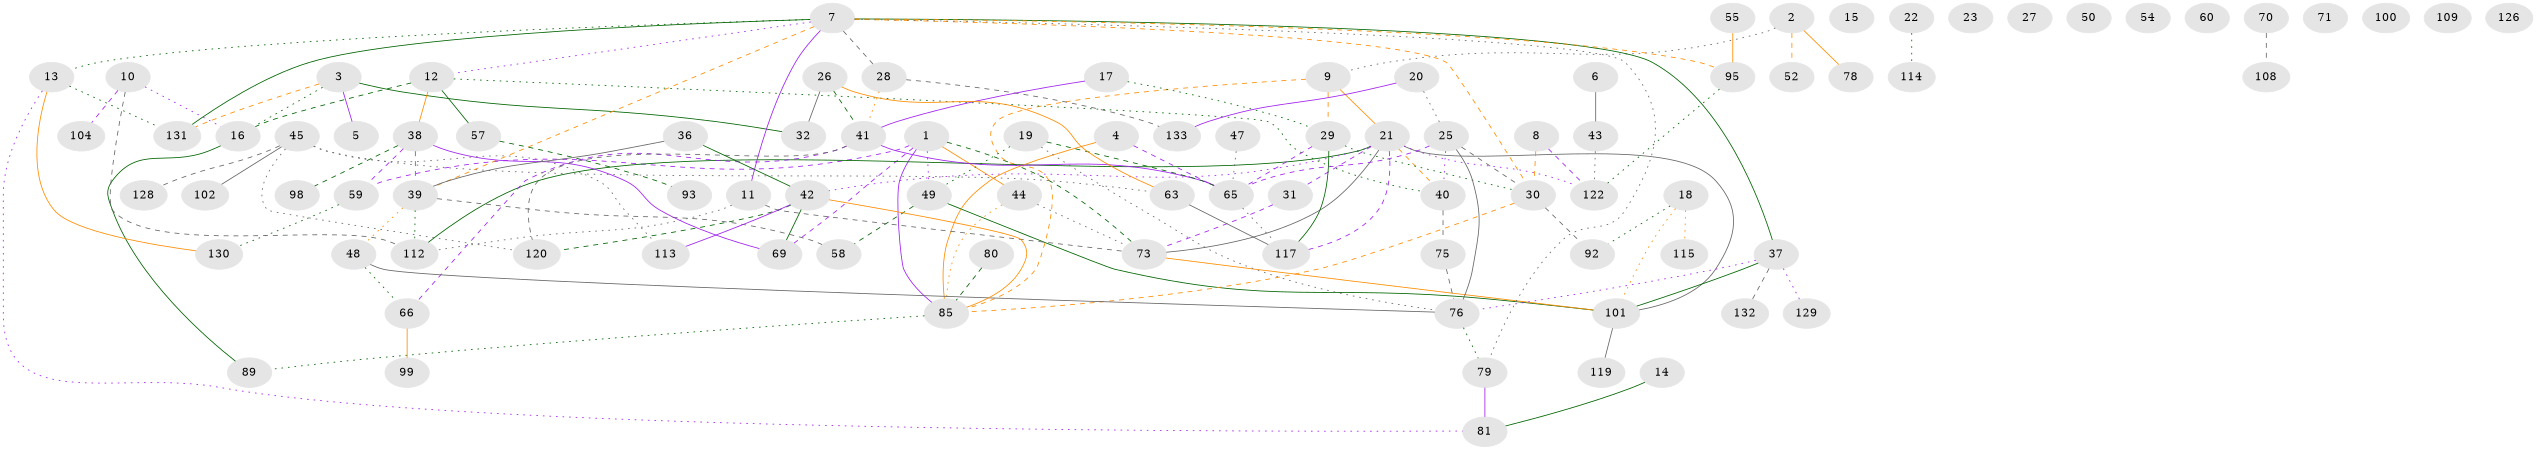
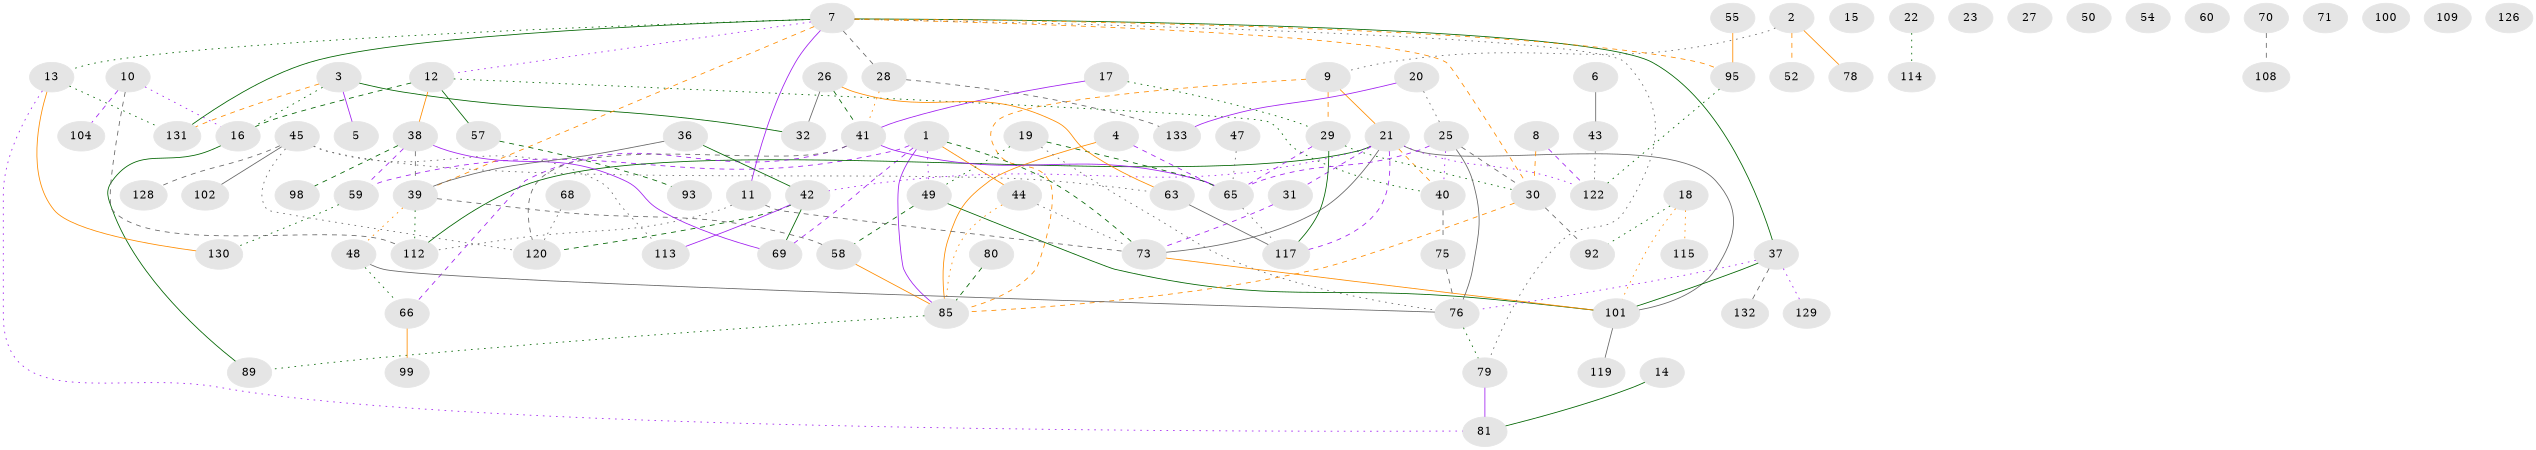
node "68": added
edge "42" -- "85": now "58" -- "85"
